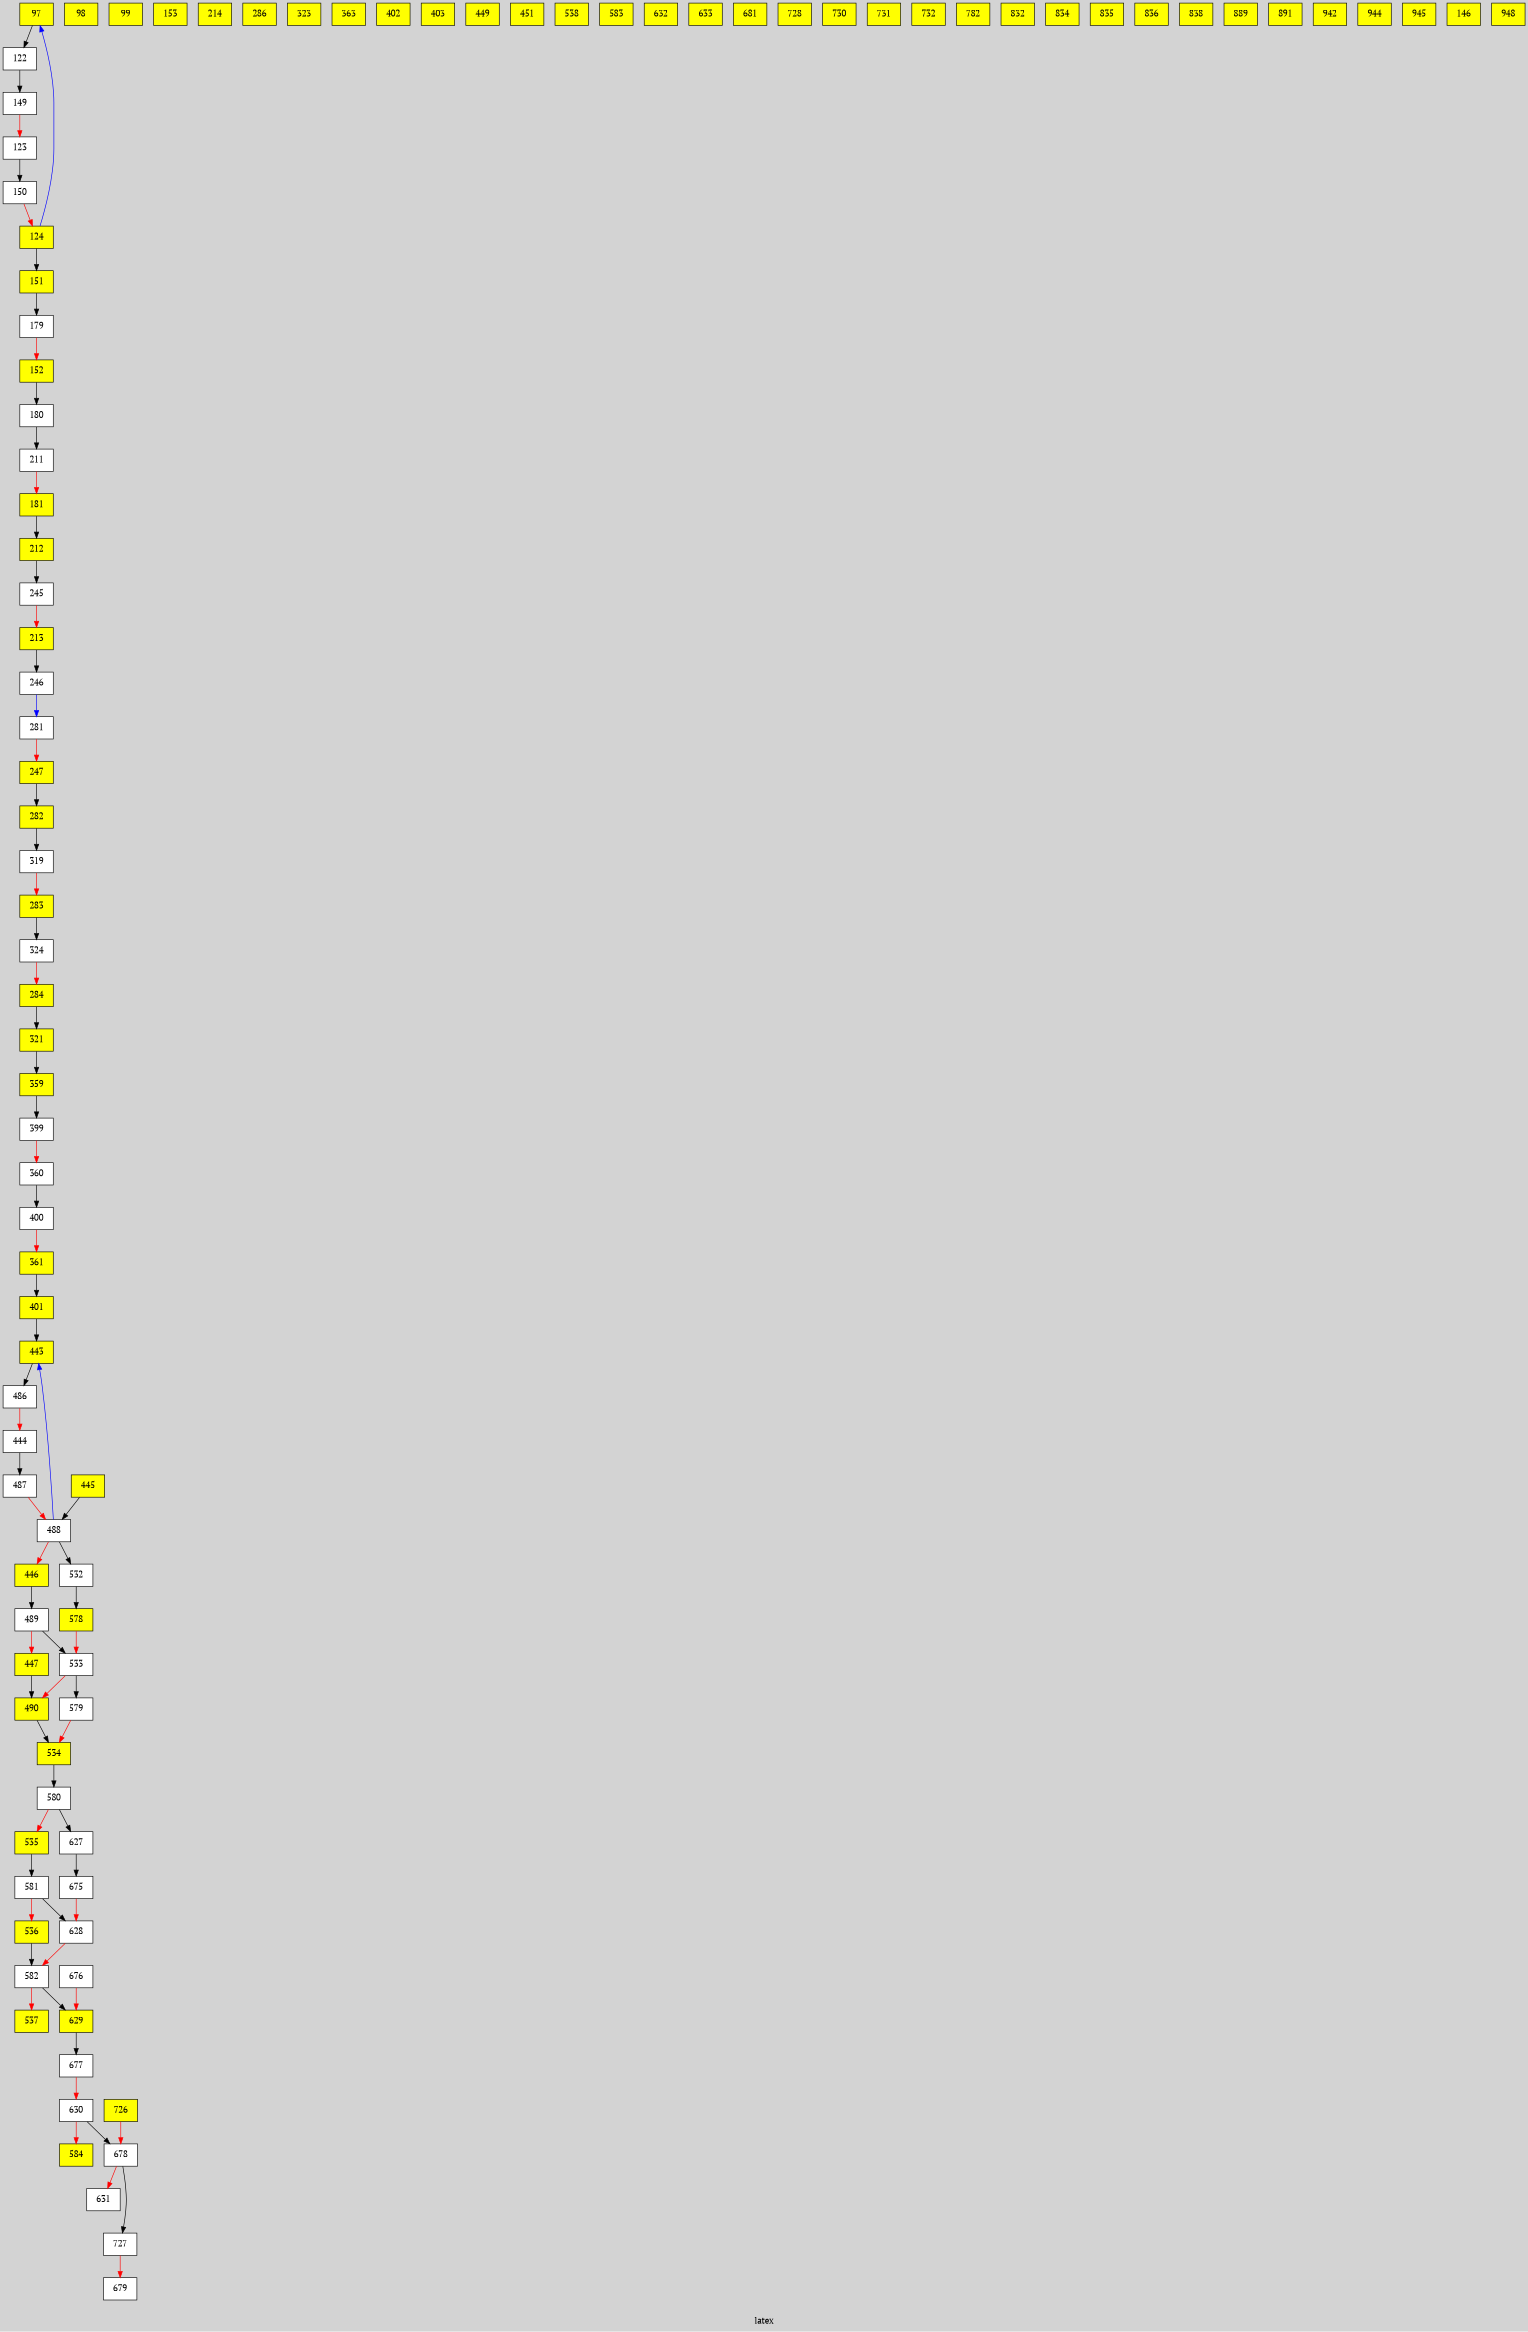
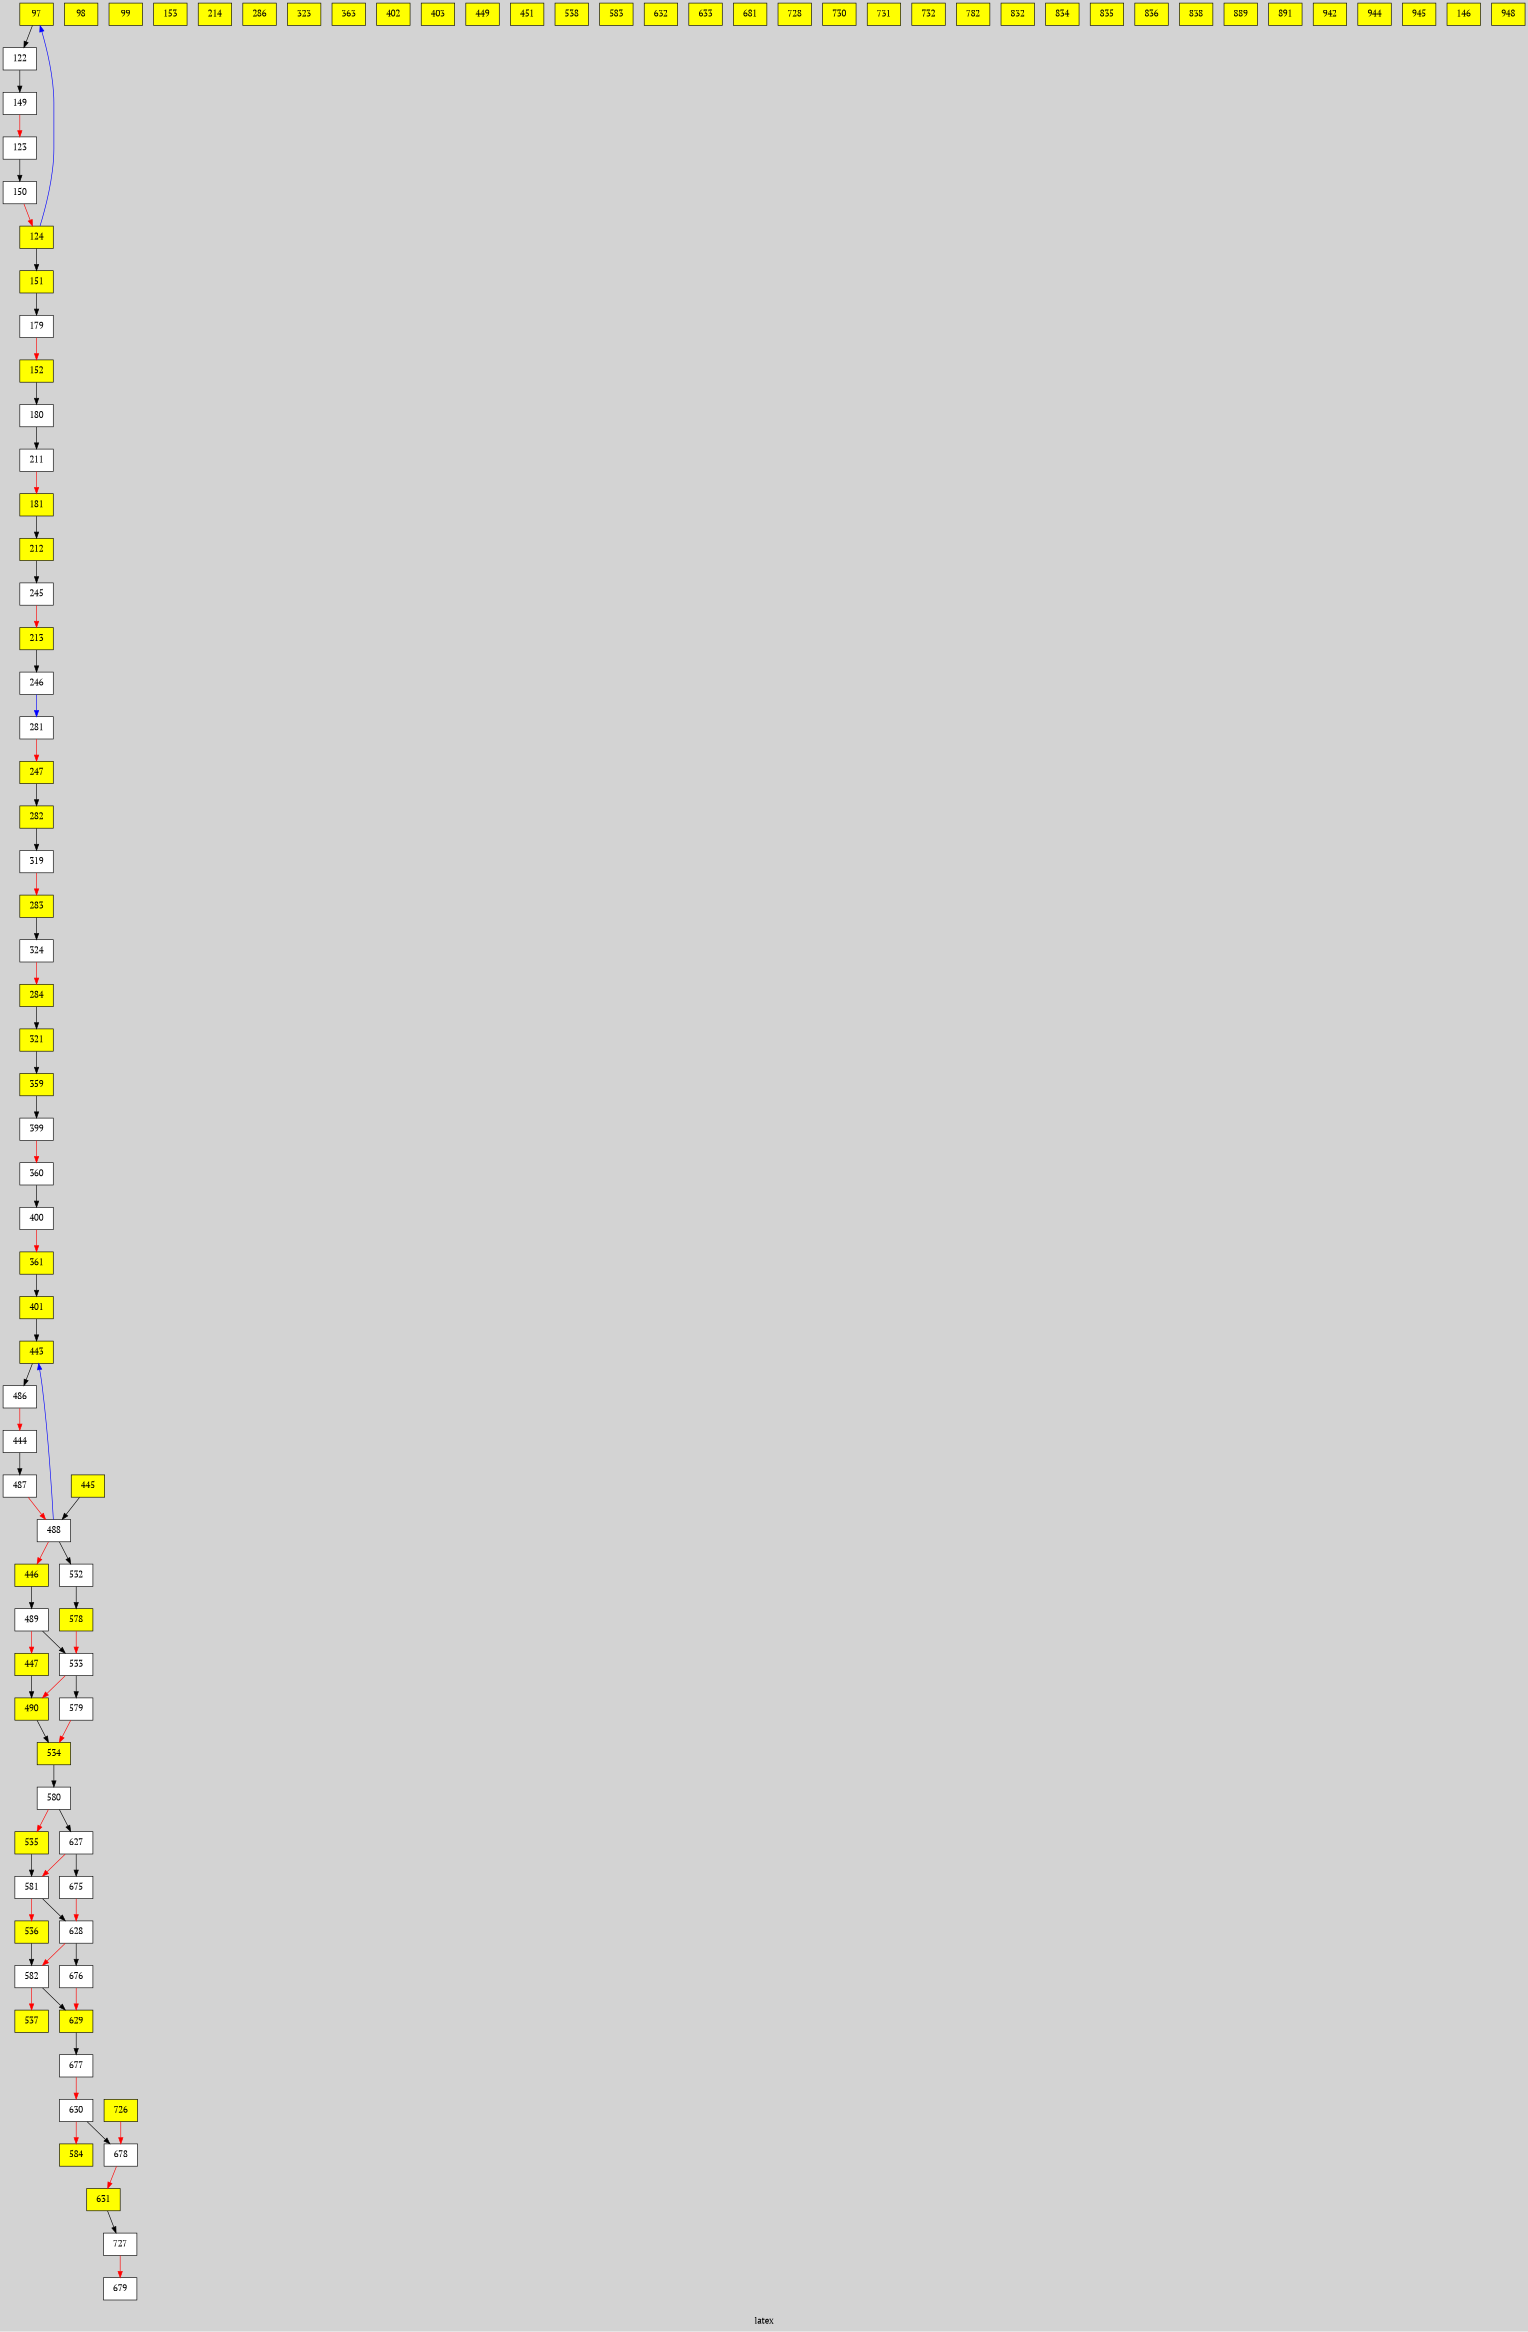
edge "627" -> "581": added
edge "628" -> "676": added
edge "678" -> "727": now "631" -> "727"
node "631": fillcolor white -> yellow
